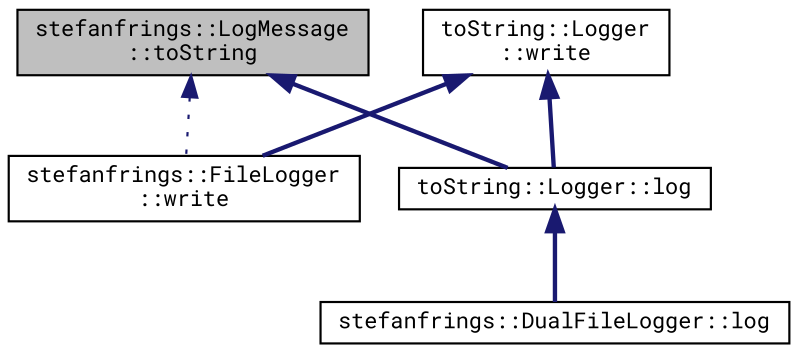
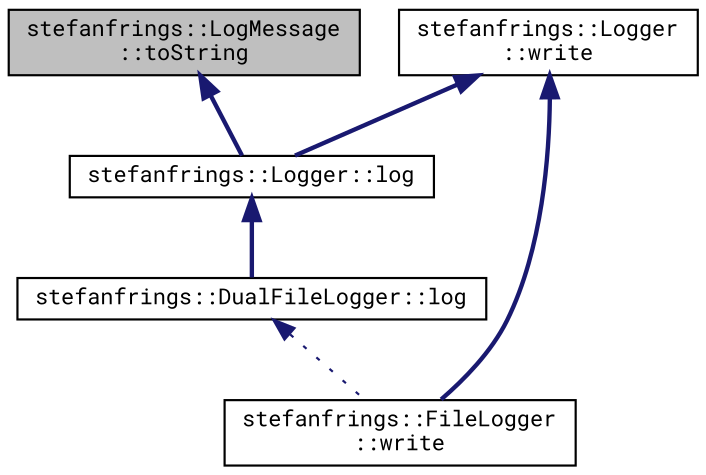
node "toString::Logger ::write": label "toString::Logger ::write" -> "stefanfrings::Logger ::write"
edge "stefanfrings::FileLogger ::write" -> "stefanfrings::LogMessage ::toString": now "stefanfrings::FileLogger ::write" -> "stefanfrings::DualFileLogger::log"
node "toString::Logger::log": label "toString::Logger::log" -> "stefanfrings::Logger::log"
